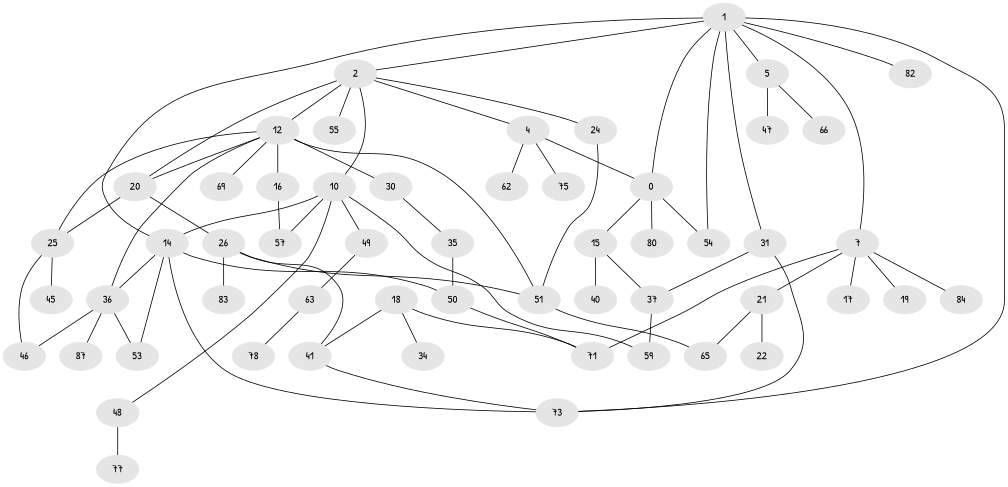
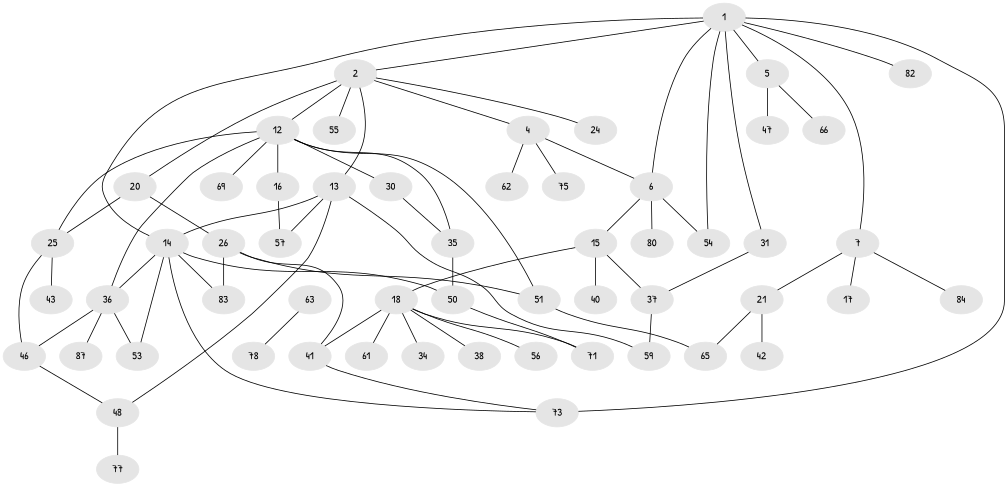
edge "12" -- "20": now "12" -- "35"
node "10": label "10" -> "13"
node "0": label "0" -> "6"
edge "24" -- "51": removed
node "49": removed
edge "15" -- "18": added
edge "14" -- "83": added
edge "7" -- "71": removed
node "45": label "45" -> "43"
node "19": removed
node "61": added
node "38": added
node "56": added
node "22": label "22" -> "42"
edge "46" -- "48": added
edge "31" -- "73": removed
